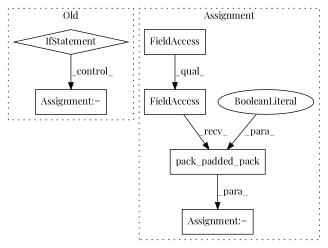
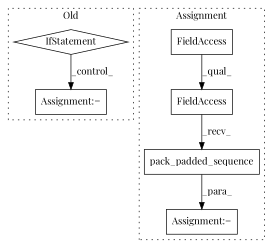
node "BooleanLiteral": removed
node "pack_padded_pack": label "pack_padded_pack" -> "pack_padded_sequence"
